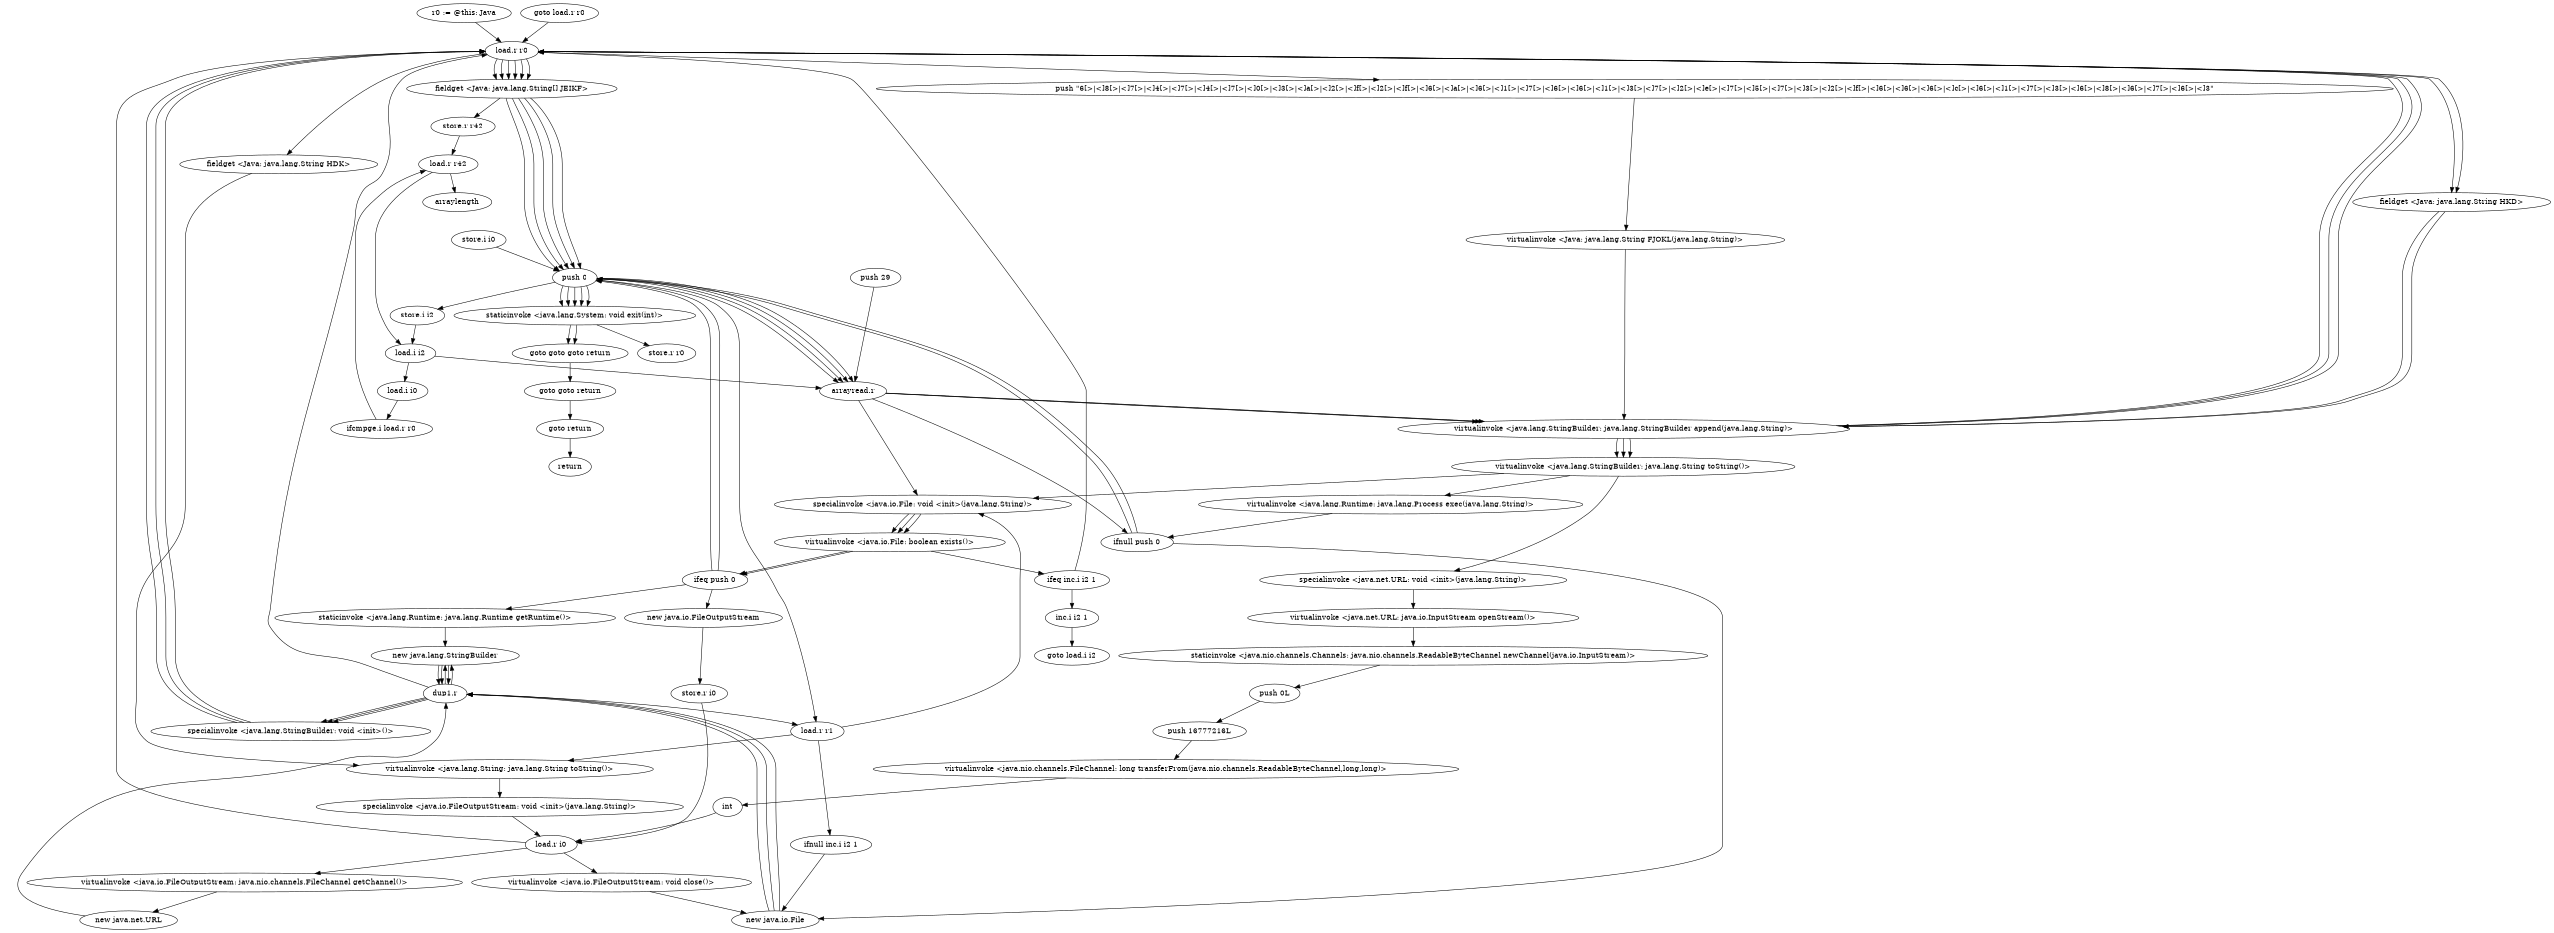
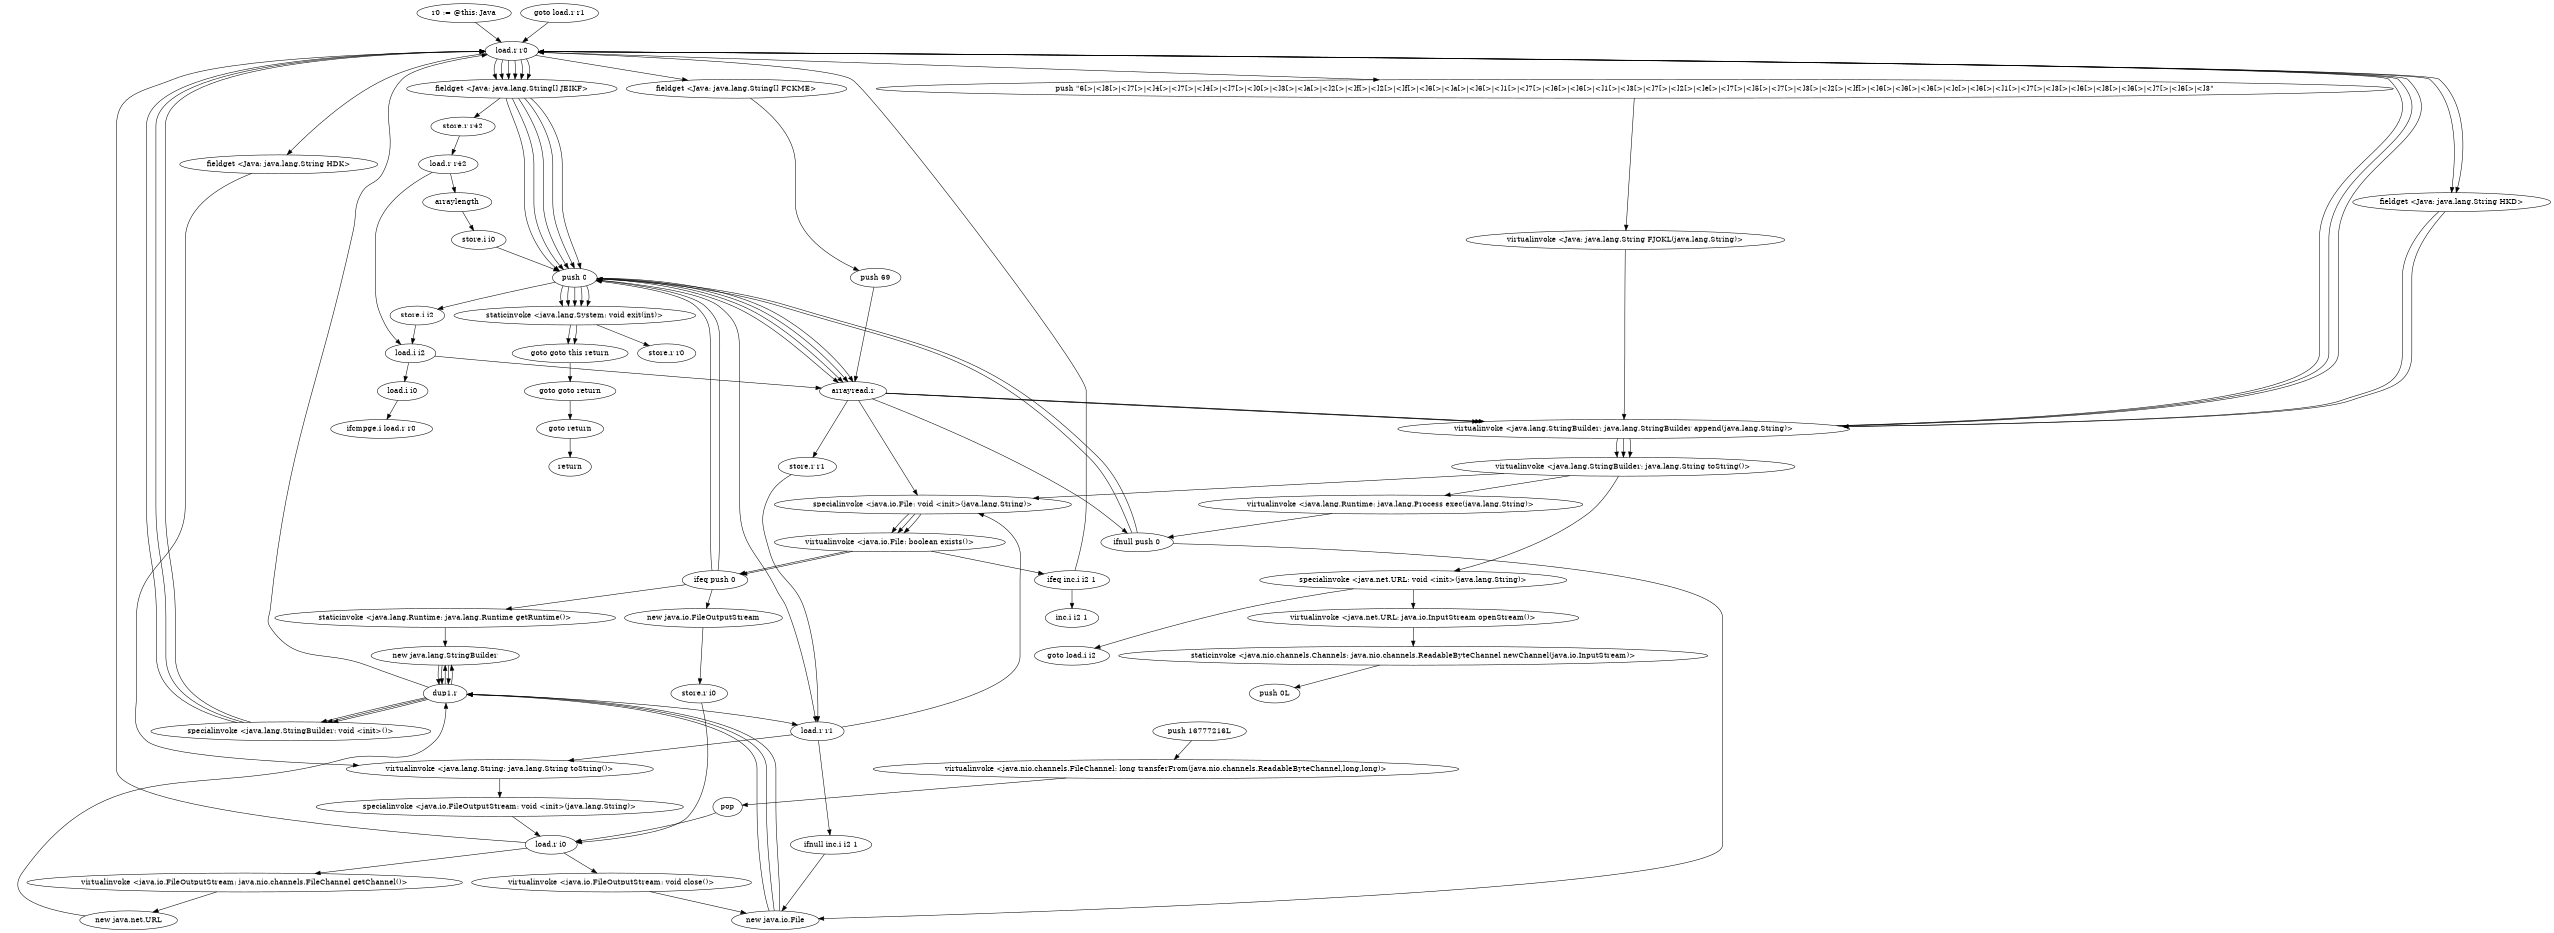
node "goto load.r r0": label "goto load.r r0" -> "goto load.r r1"
node "fieldget <Java: java.lang.String[] FCKME>": added
edge "arraylength" -> "store.i i0": added
node "push 29": label "push 29" -> "push 69"
edge "ifcmpge.i load.r r0" -> "load.r r42": removed
node "goto goto goto return": label "goto goto goto return" -> "goto goto this return"
node "store.r r1": added
edge "inc.i i2 1" -> "goto load.i i2": now "specialinvoke <java.net.URL: void <init>(java.lang.String)>" -> "goto load.i i2"
edge "push 0L" -> "push 16777216L": removed
node "int": label "int" -> "pop"
